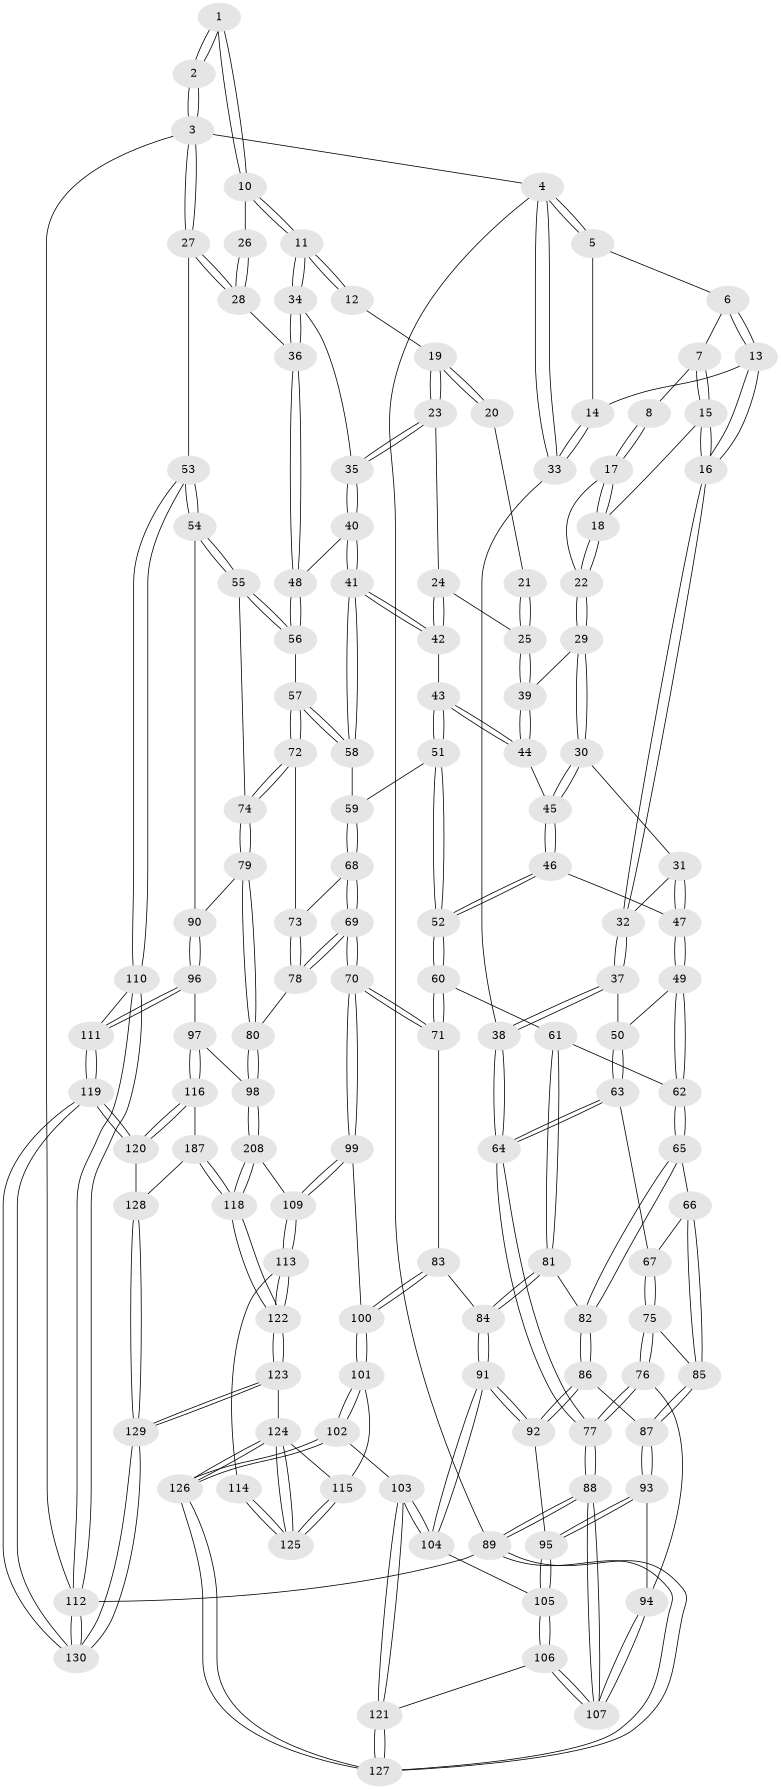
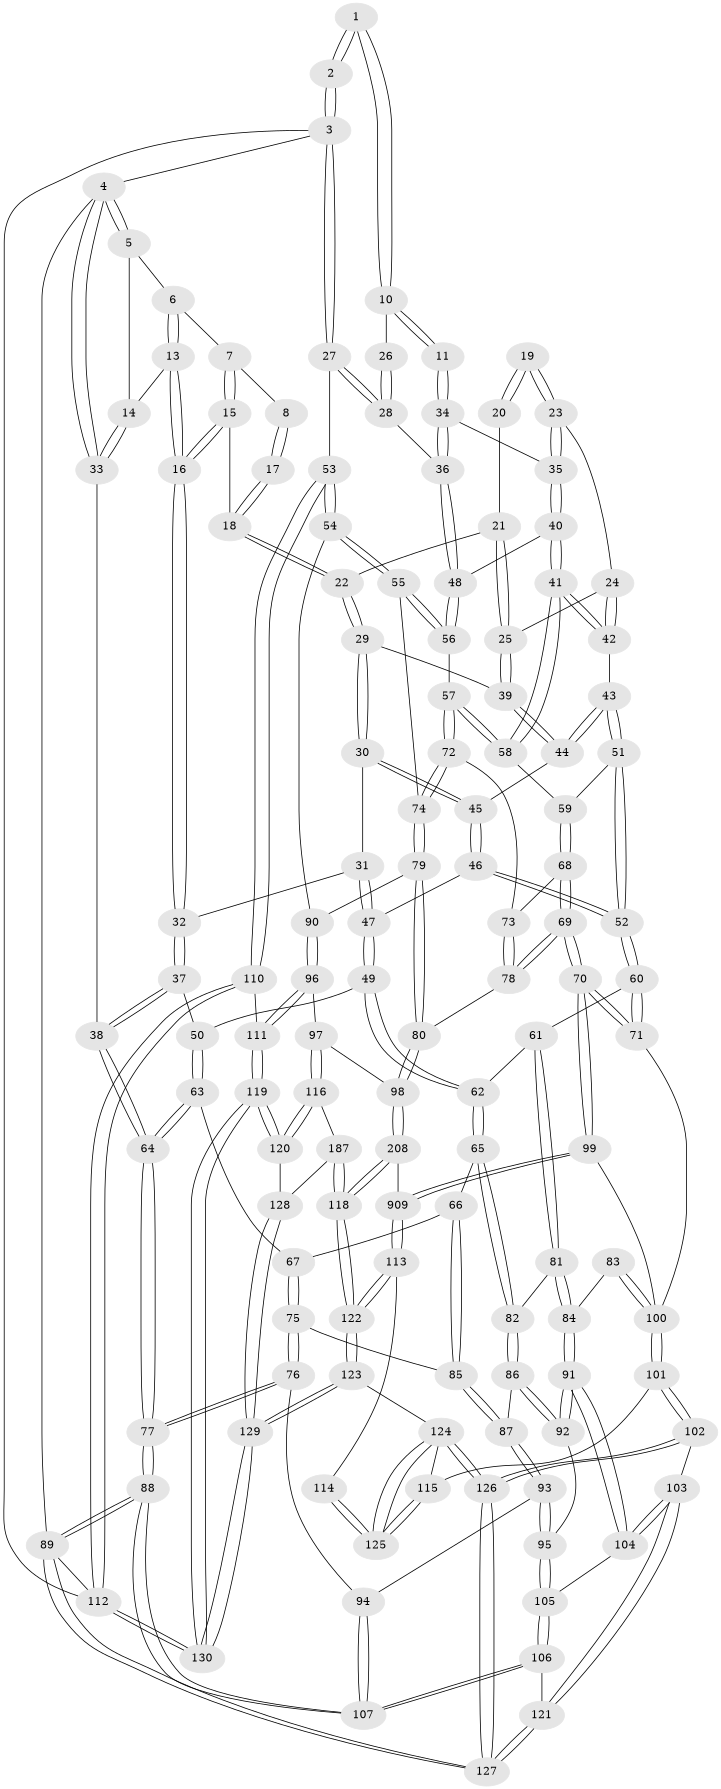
node "12": removed
edge "17" -- "22": now "21" -- "22"
edge "71" -- "83": now "71" -- "100"
node "109": label "109" -> "909"
